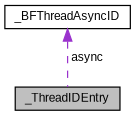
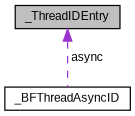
edge "_ThreadIDEntry" -> "_BFThreadAsyncID": reversed
